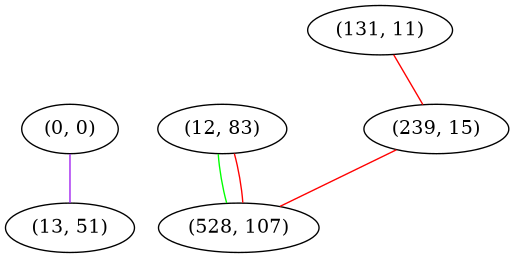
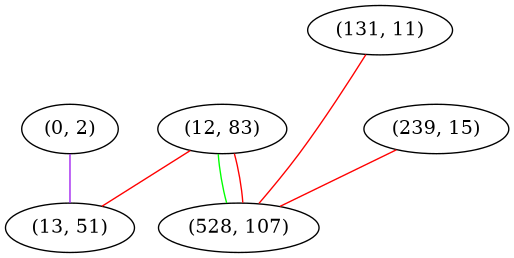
edge "(131, 11)" -- "(239, 15)": now "(131, 11)" -- "(528, 107)"
node "(0, 0)": label "(0, 0)" -> "(0, 2)"
edge "(12, 83)" -- "(13, 51)": added
